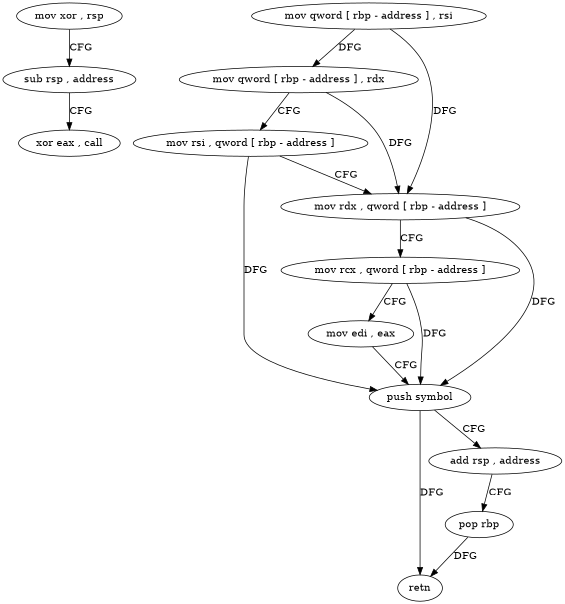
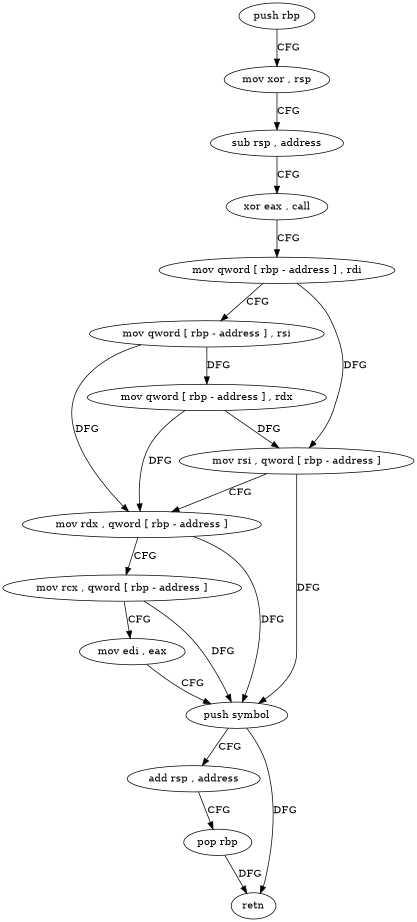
node "push rbp": added
edge "mov qword [ rbp - address ] , rdx" -> "mov rsi , qword [ rbp - address ]": label "CFG" -> "DFG"
node "mov qword [ rbp - address ] , rdi": added
